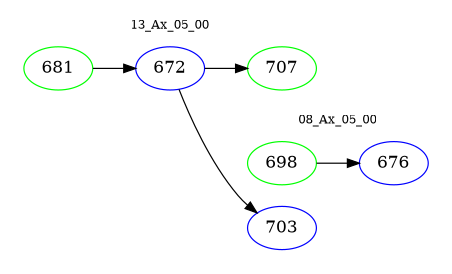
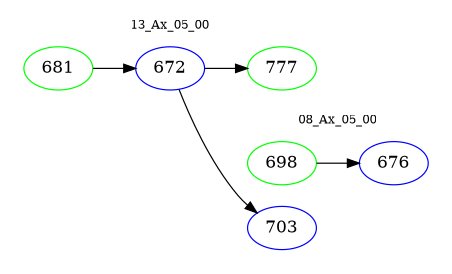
node "707": label "707" -> "777"
